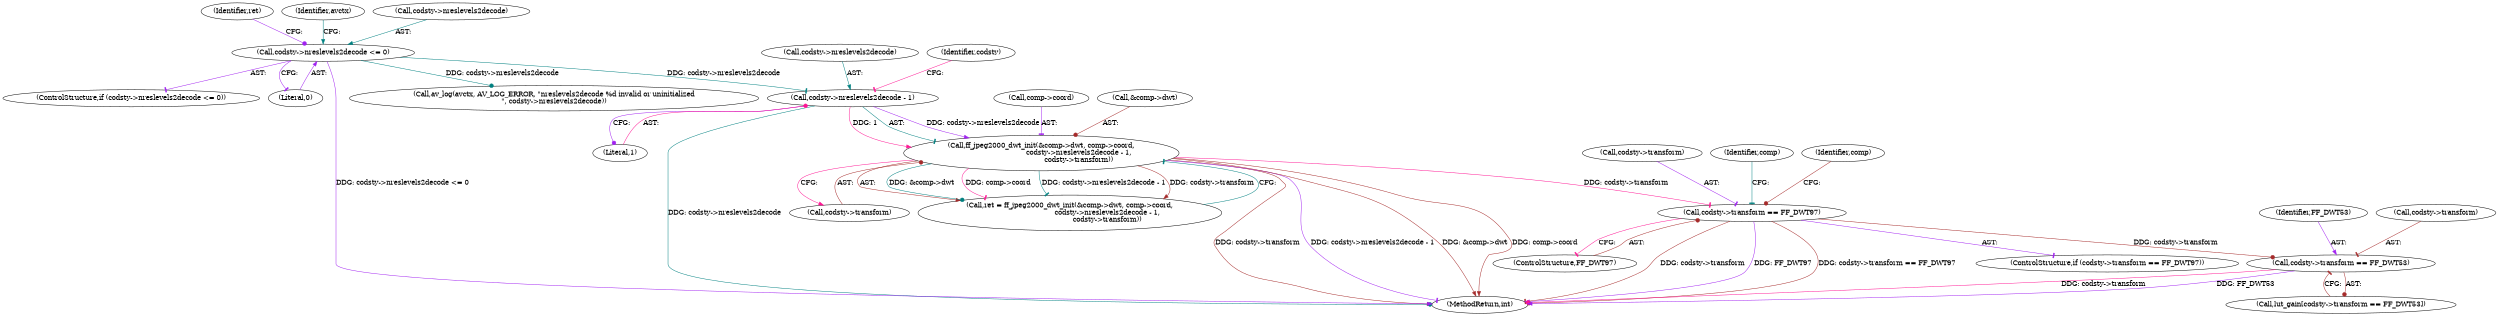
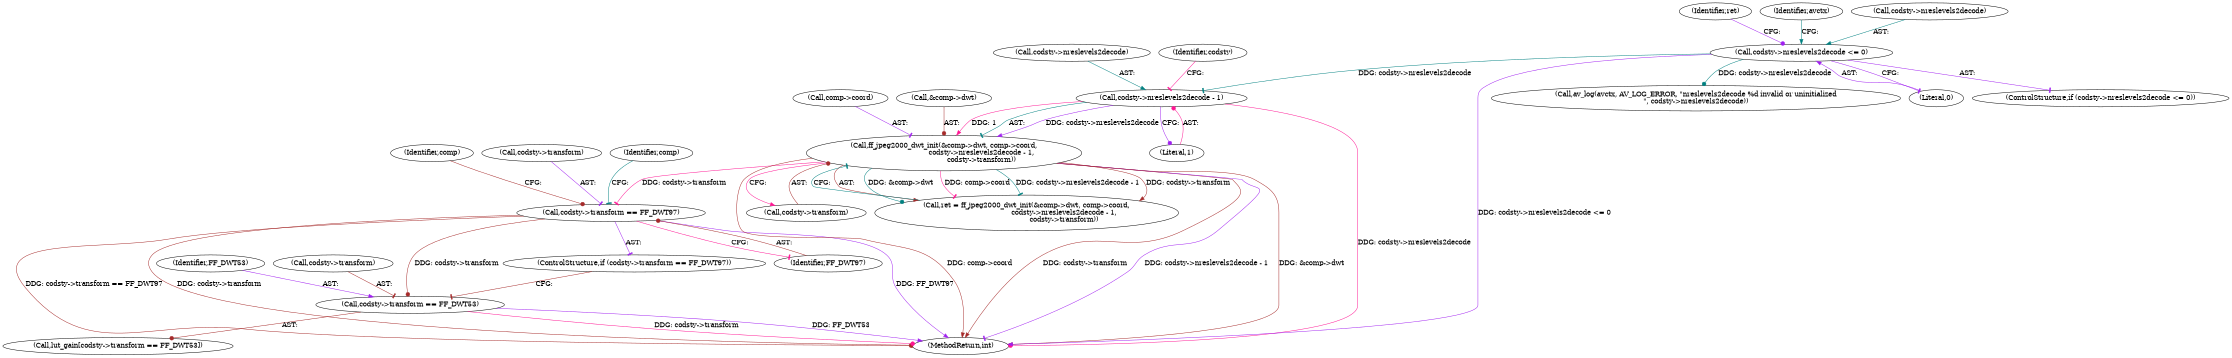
node "(ControlStructure,FF_DWT97)": label "(ControlStructure,FF_DWT97)" -> "(Identifier,FF_DWT97)"
edge "(Call,lut_gain[codsty->transform == FF_DWT53])" -> "(Call,codsty->transform == FF_DWT53)": now "(ControlStructure,if (codsty->transform == FF_DWT97))" -> "(Call,codsty->transform == FF_DWT53)"
edge "(Call,codsty->nreslevels2decode - 1)" -> "(MethodReturn,int)": color teal -> deeppink
